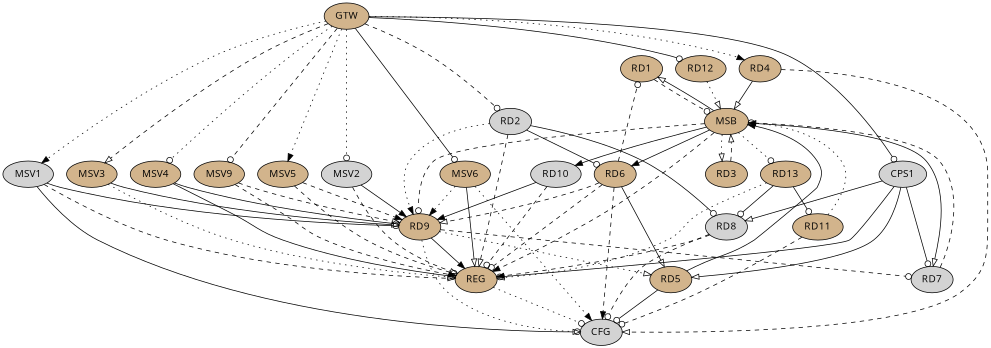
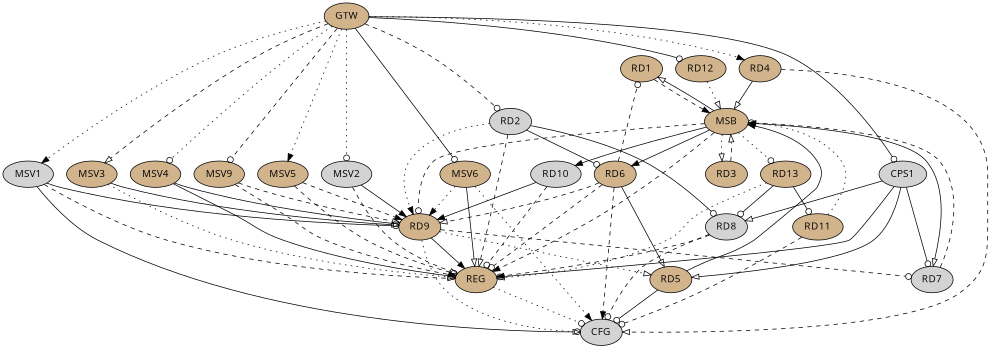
edge "RD1" -> "MSB": arrowhead odot -> normal
